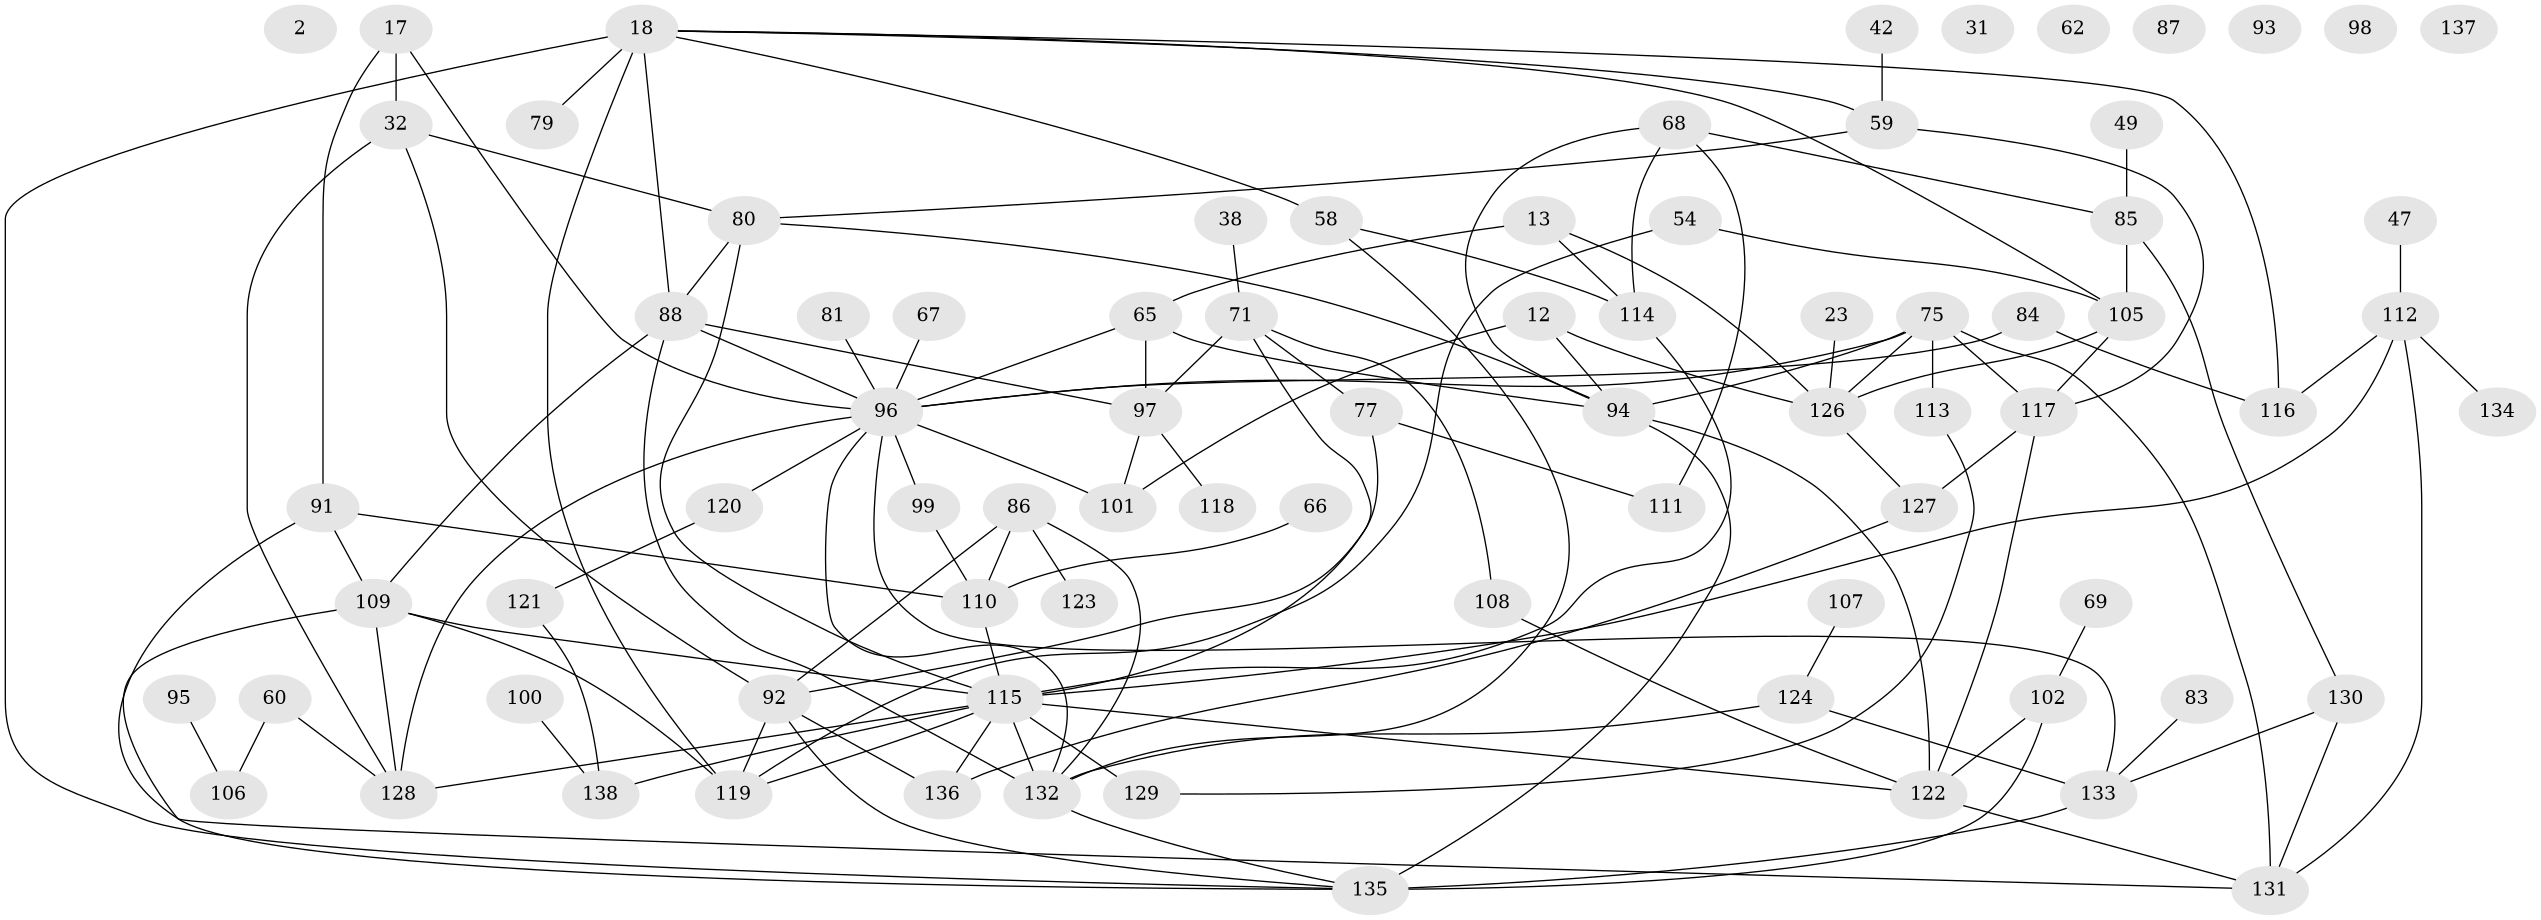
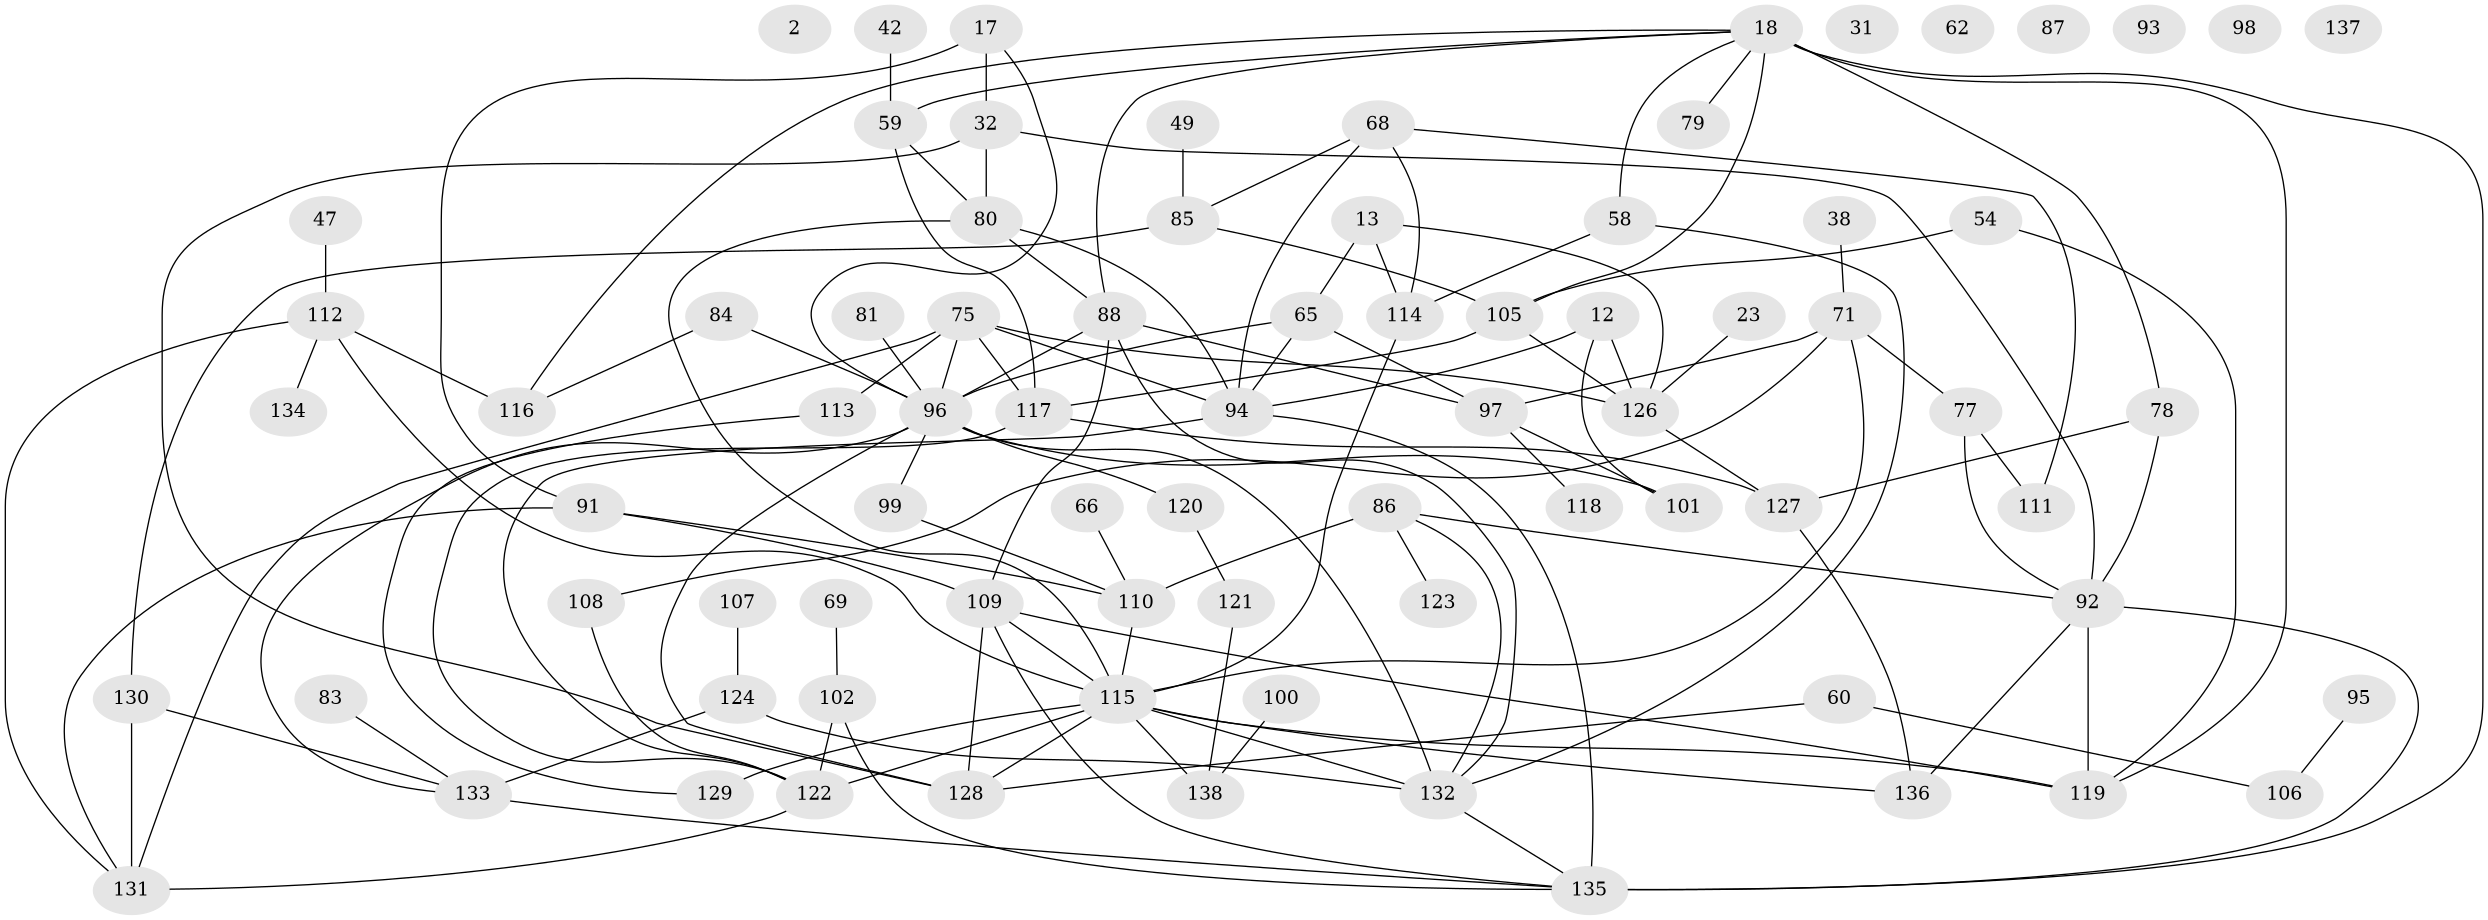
node "67": removed
node "78": added
